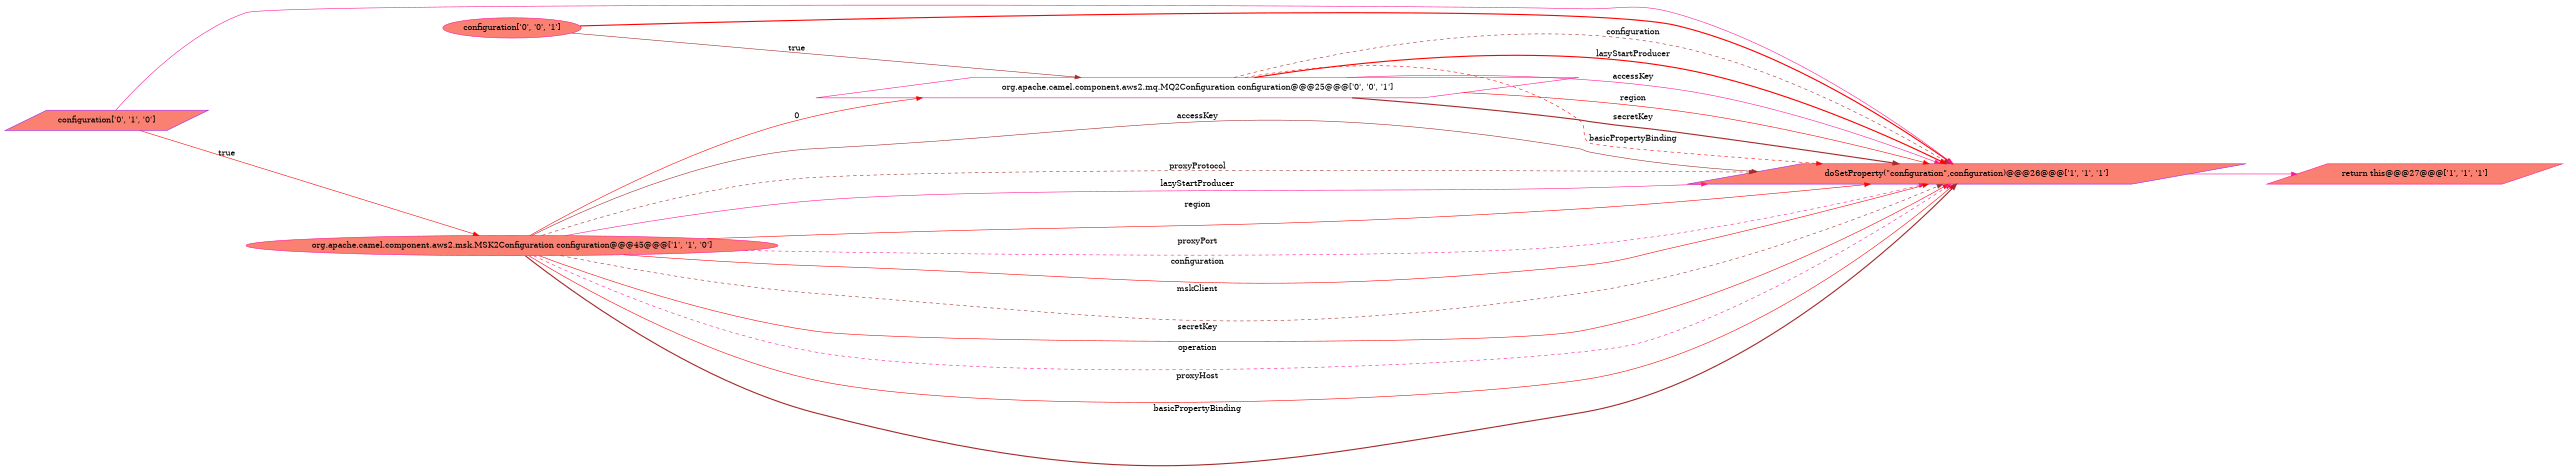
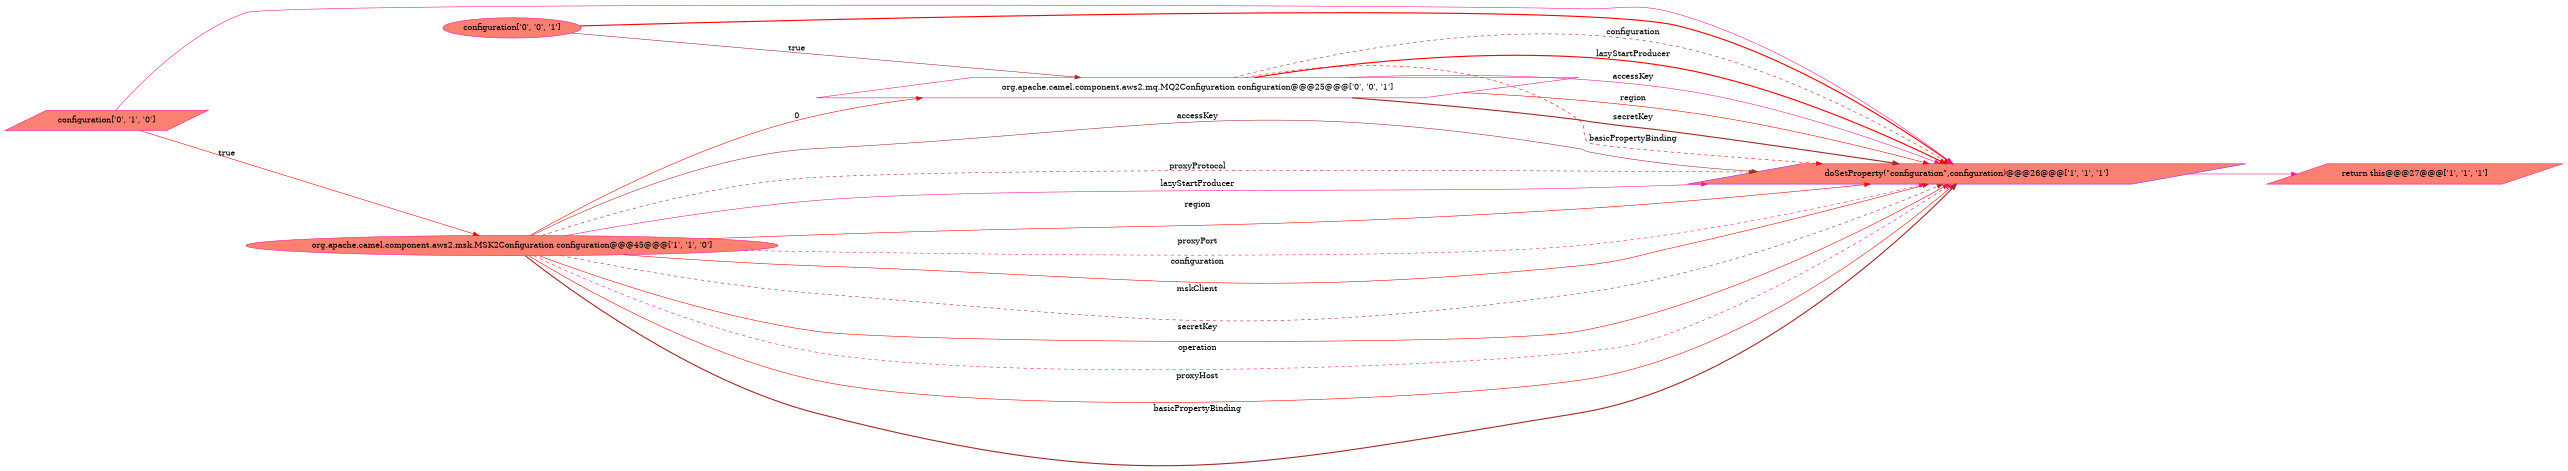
node "configuration['0', '1', '0']": color purple -> deeppink
